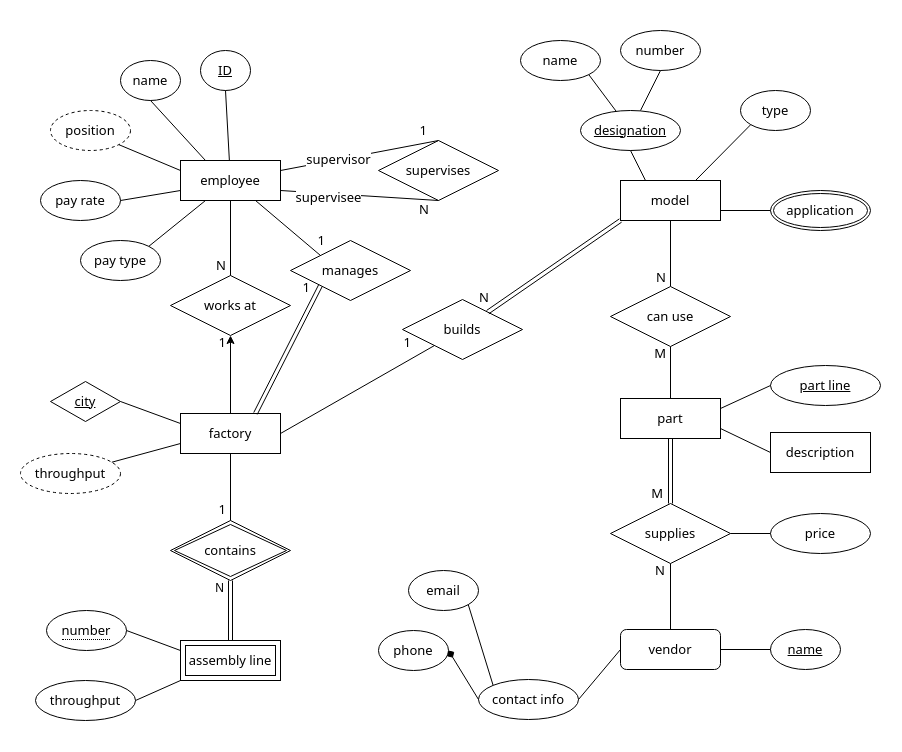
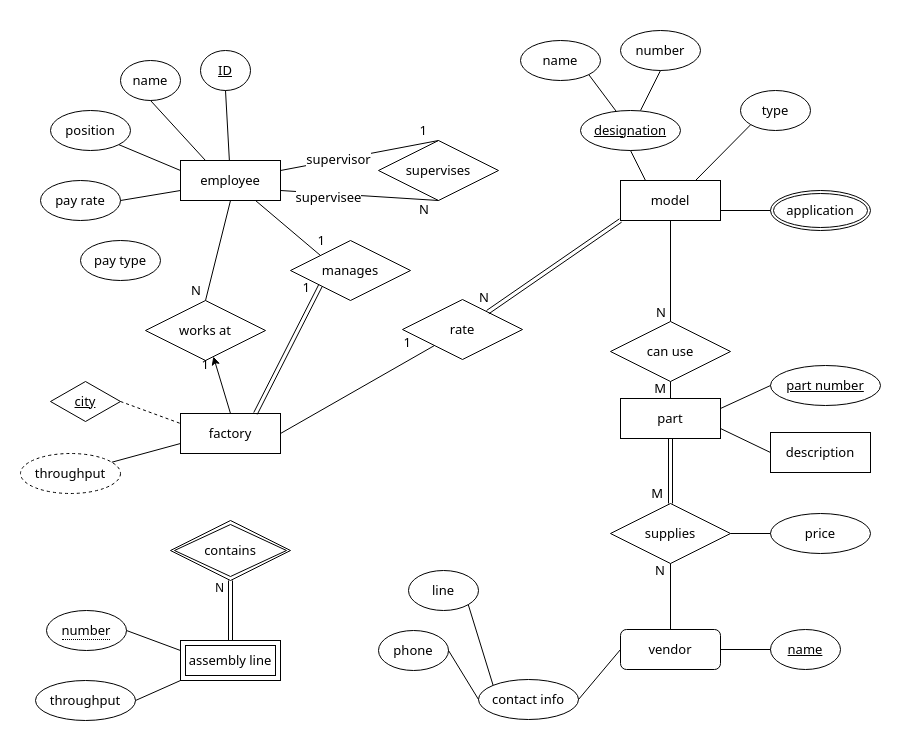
node "position": style dashed -> solid
edge "employee" -- "pay type": removed
node "works at": moved (231, 306) -> (206, 331)
node "can use": moved (671, 317) -> (671, 352)
node "builds": label "builds" -> "rate"
node "part line": label "part line" -> "part number"
edge "city" -- "factory": style solid -> dashed
edge "factory" -- "contains": removed, label "1"
node "email": label "email" -> "line"
edge "contact info" -> "phone": arrowhead diamond -> none
